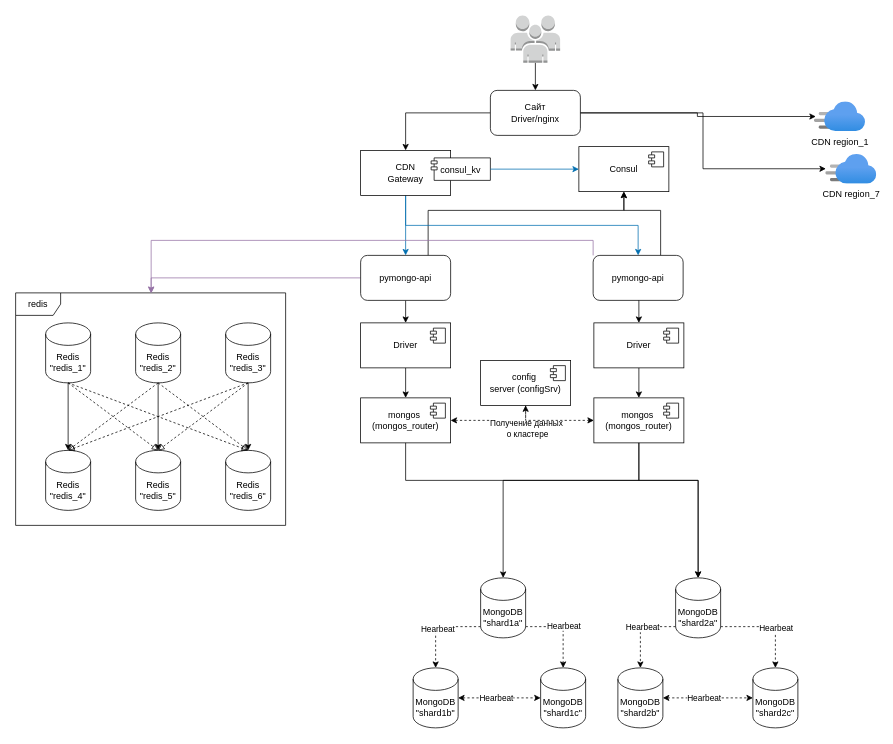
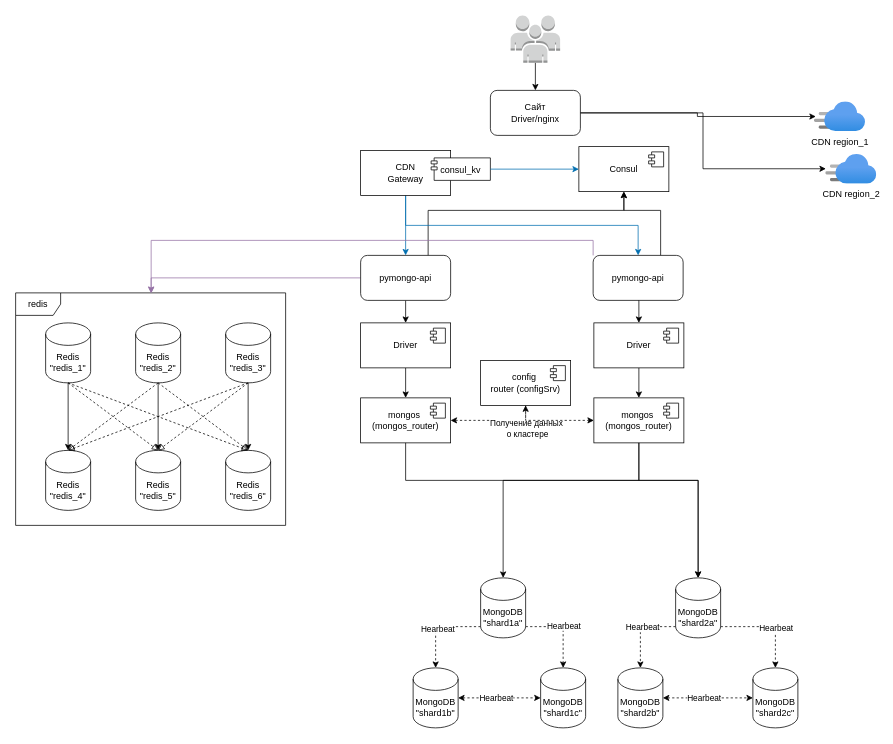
edge "Сайт Driver/nginx" -> "CDN Gateway": removed
node "CDN region_7": label "CDN region_7" -> "CDN region_2"
node "config server (configSrv)": label "config server (configSrv)" -> "config router (configSrv)"
